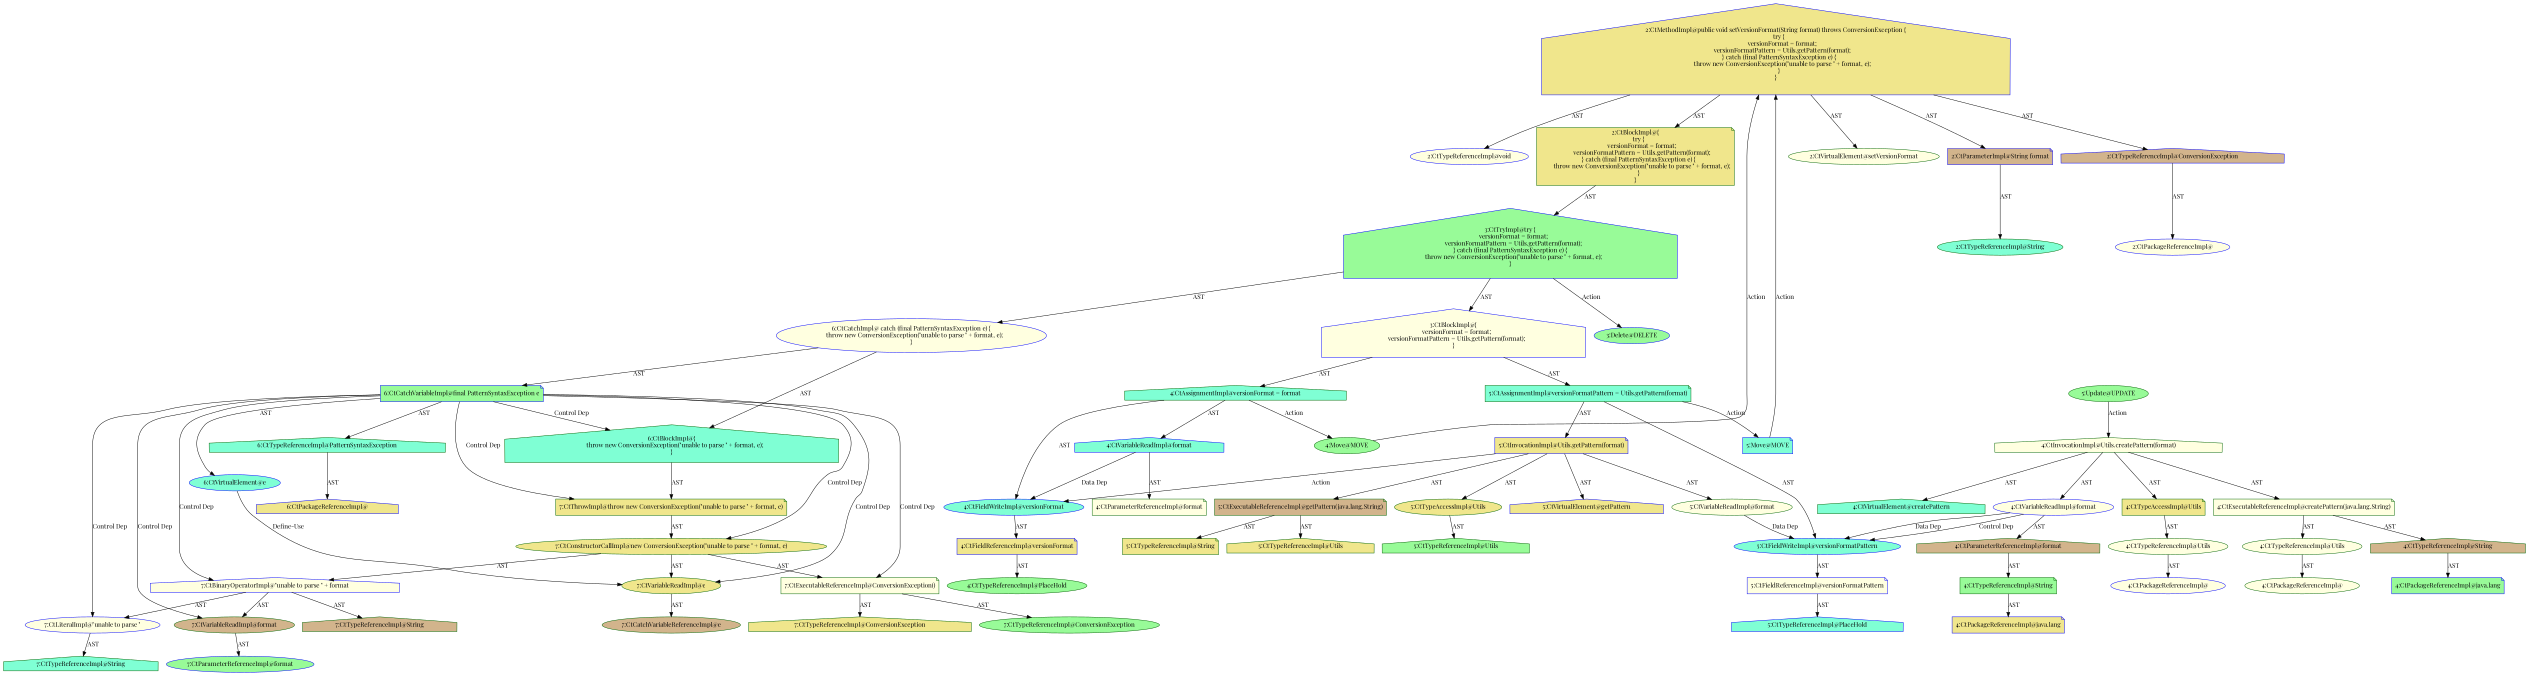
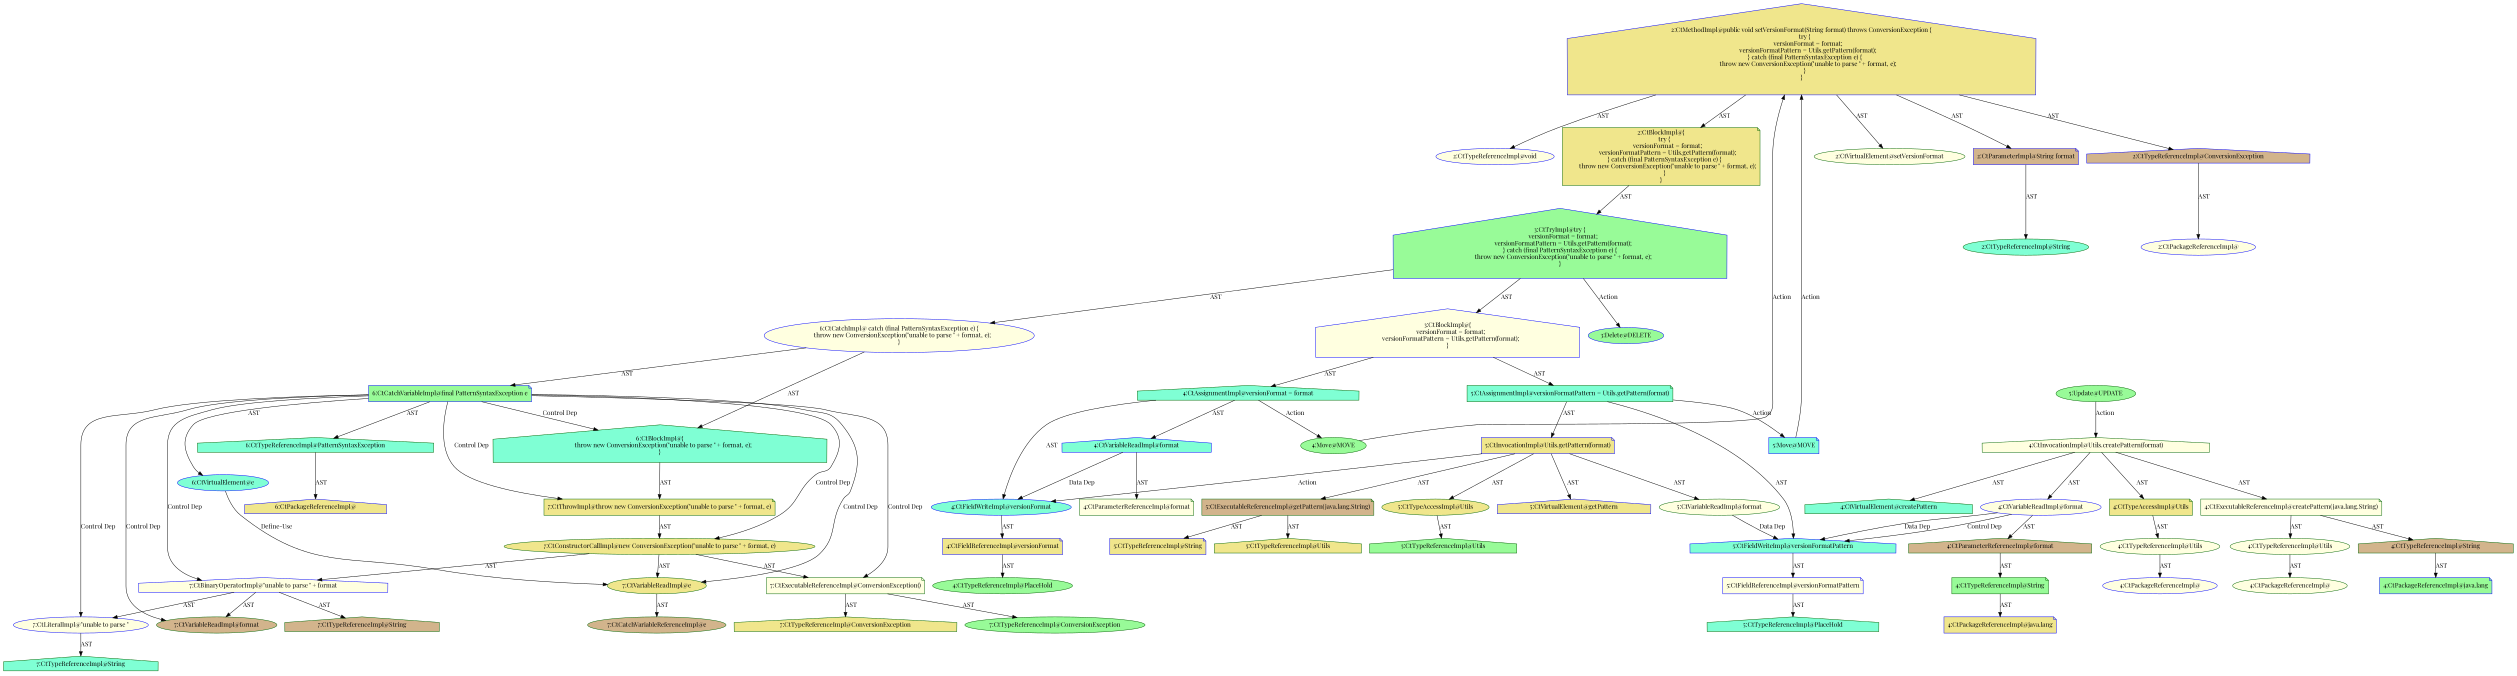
node "5:CtTypeReferenceImpl@String": color darkgreen -> blue
node "5:CtFieldWriteImpl@versionFormatPattern": shape ellipse -> house
node "5:CtTypeReferenceImpl@PlaceHold": color blue -> darkgreen
node "7:CtParameterReferenceImpl@format": removed
